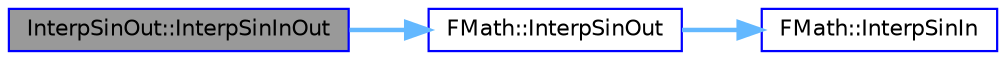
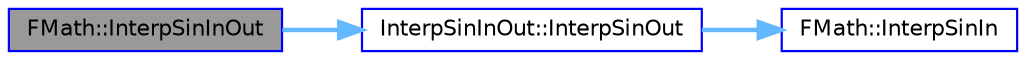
node "InterpSinOut::InterpSinInOut": label "InterpSinOut::InterpSinInOut" -> "FMath::InterpSinInOut"
node "FMath::InterpSinOut": label "FMath::InterpSinOut" -> "InterpSinInOut::InterpSinOut"
